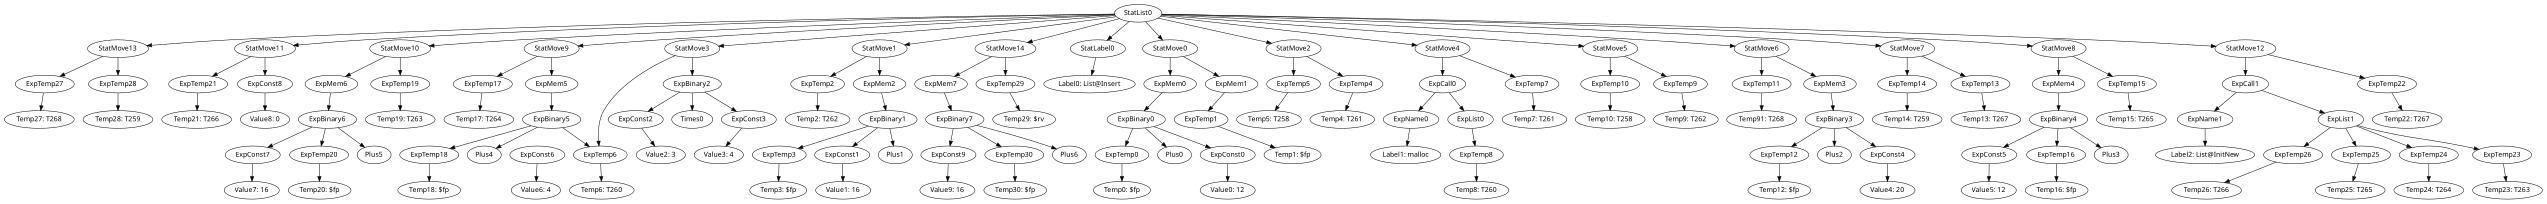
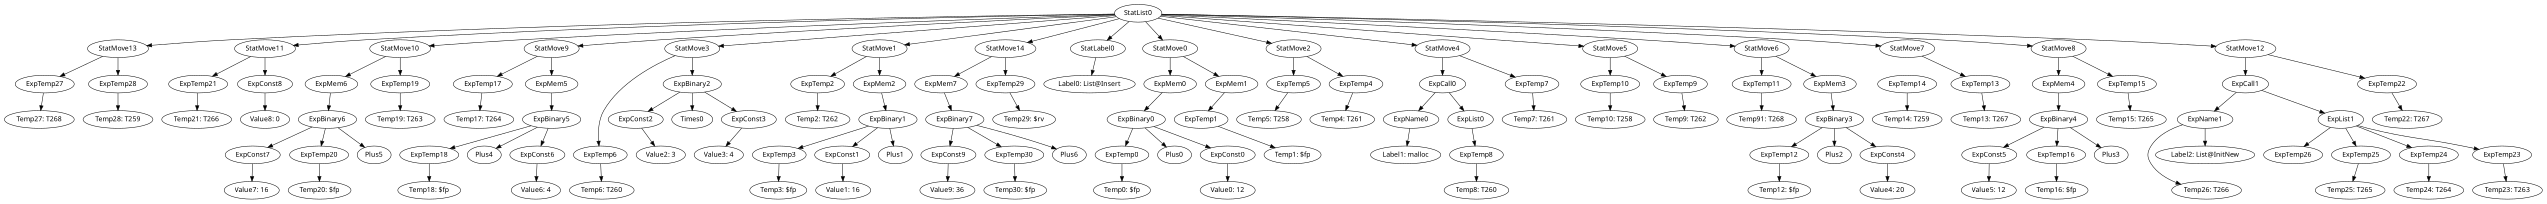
edge "StatMove7" -> "ExpTemp14": removed
edge "ExpBinary5" -> "ExpTemp6": now "ExpBinary5" -> "ExpConst6"
edge "ExpTemp26" -> "Temp26: T266": now "ExpName1" -> "Temp26: T266"
node "Value9: 16": label "Value9: 16" -> "Value9: 36"
